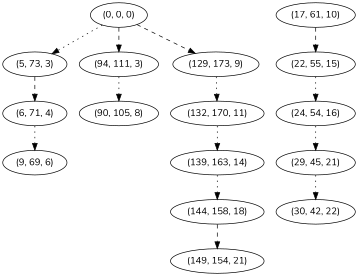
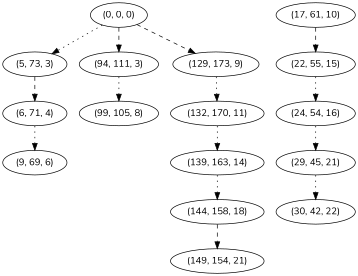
node "(90, 105, 8)": label "(90, 105, 8)" -> "(99, 105, 8)"
